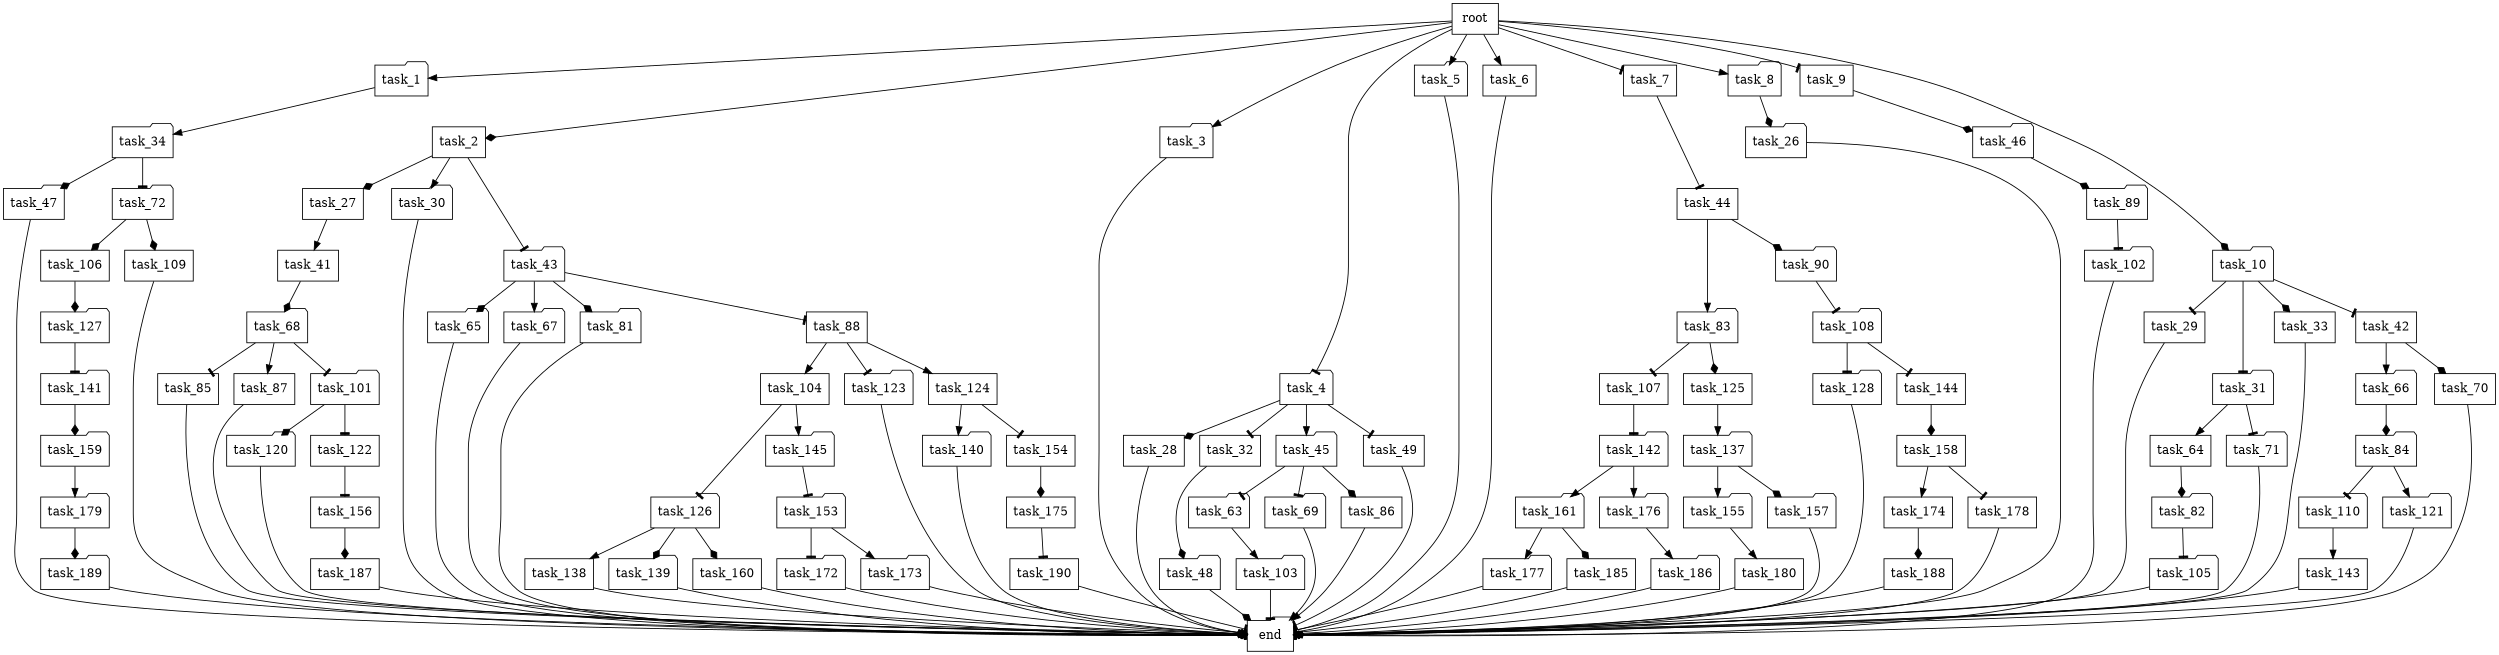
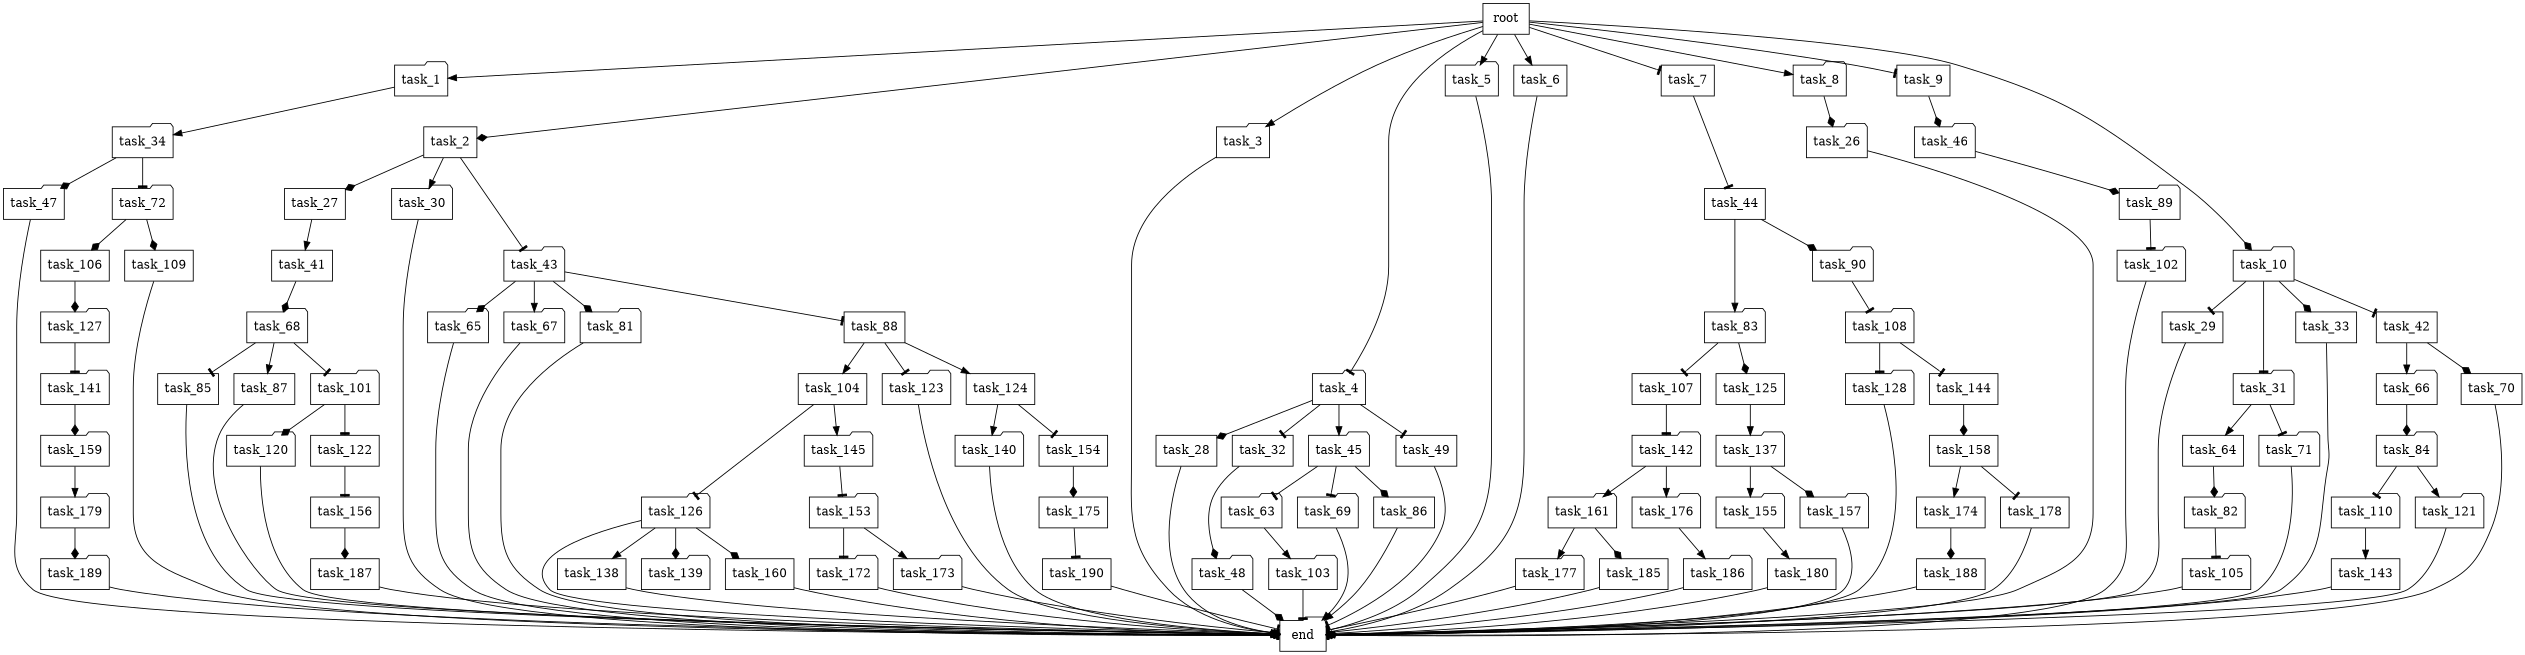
edge "task_139" -> "end": now "task_126" -> "end"
